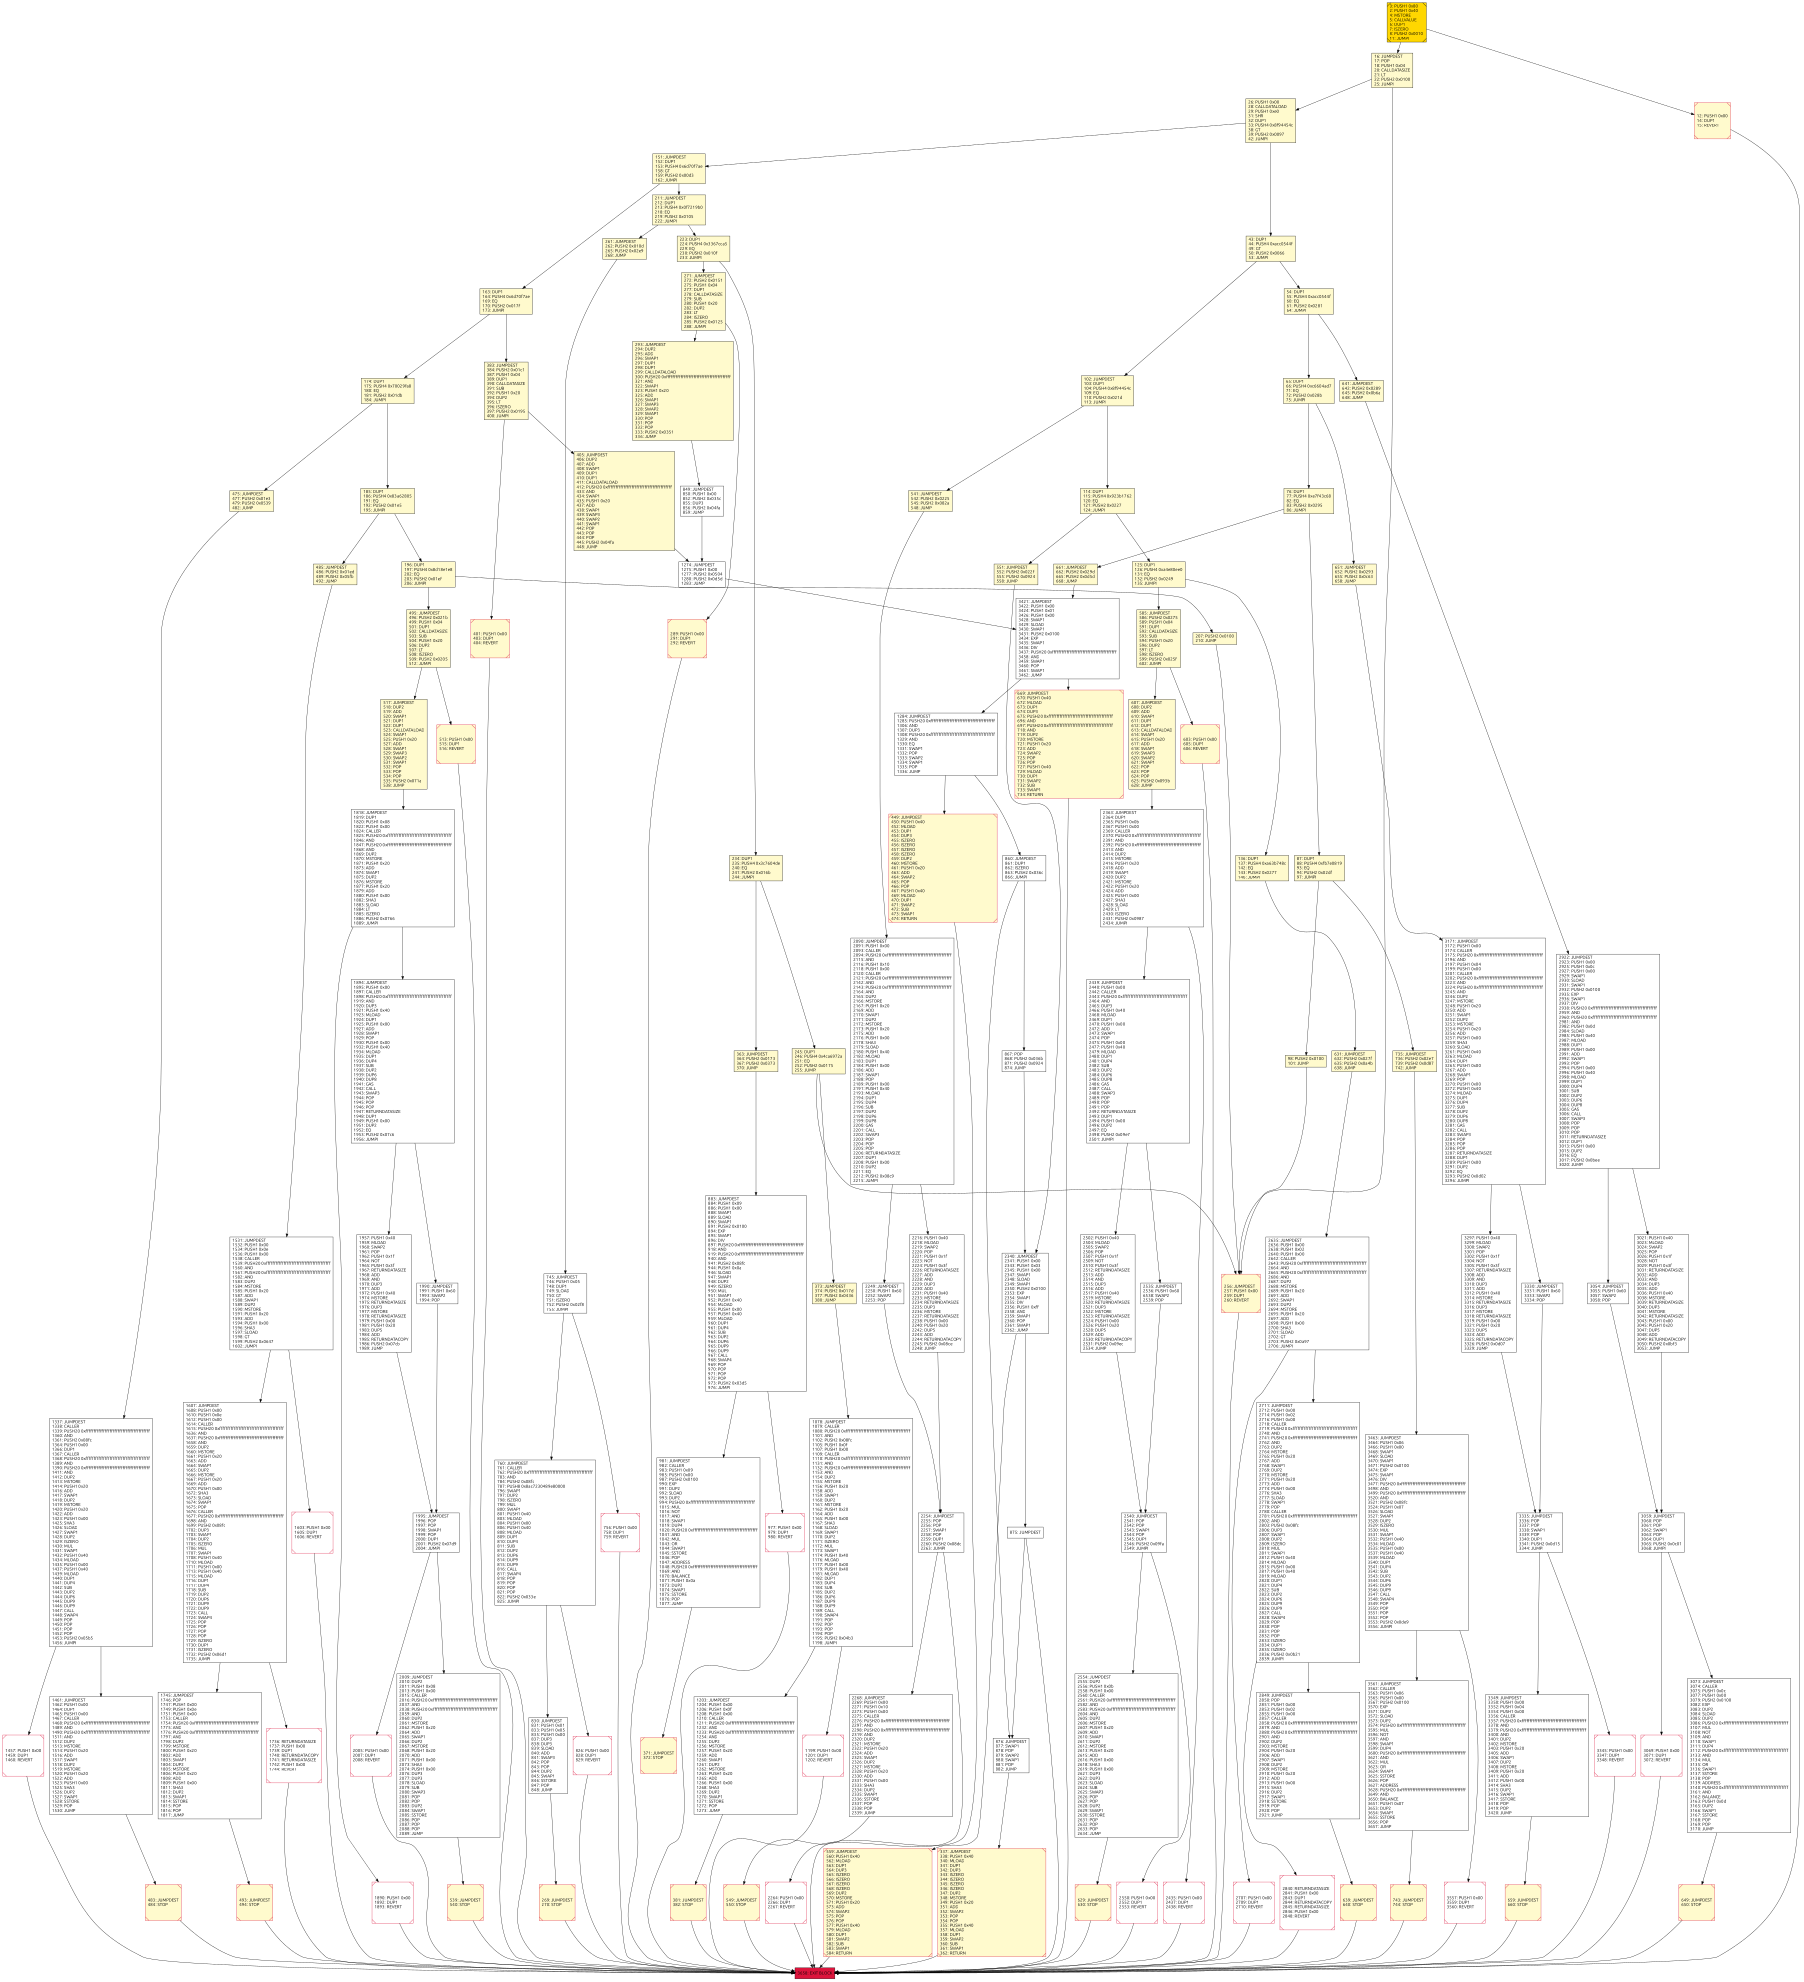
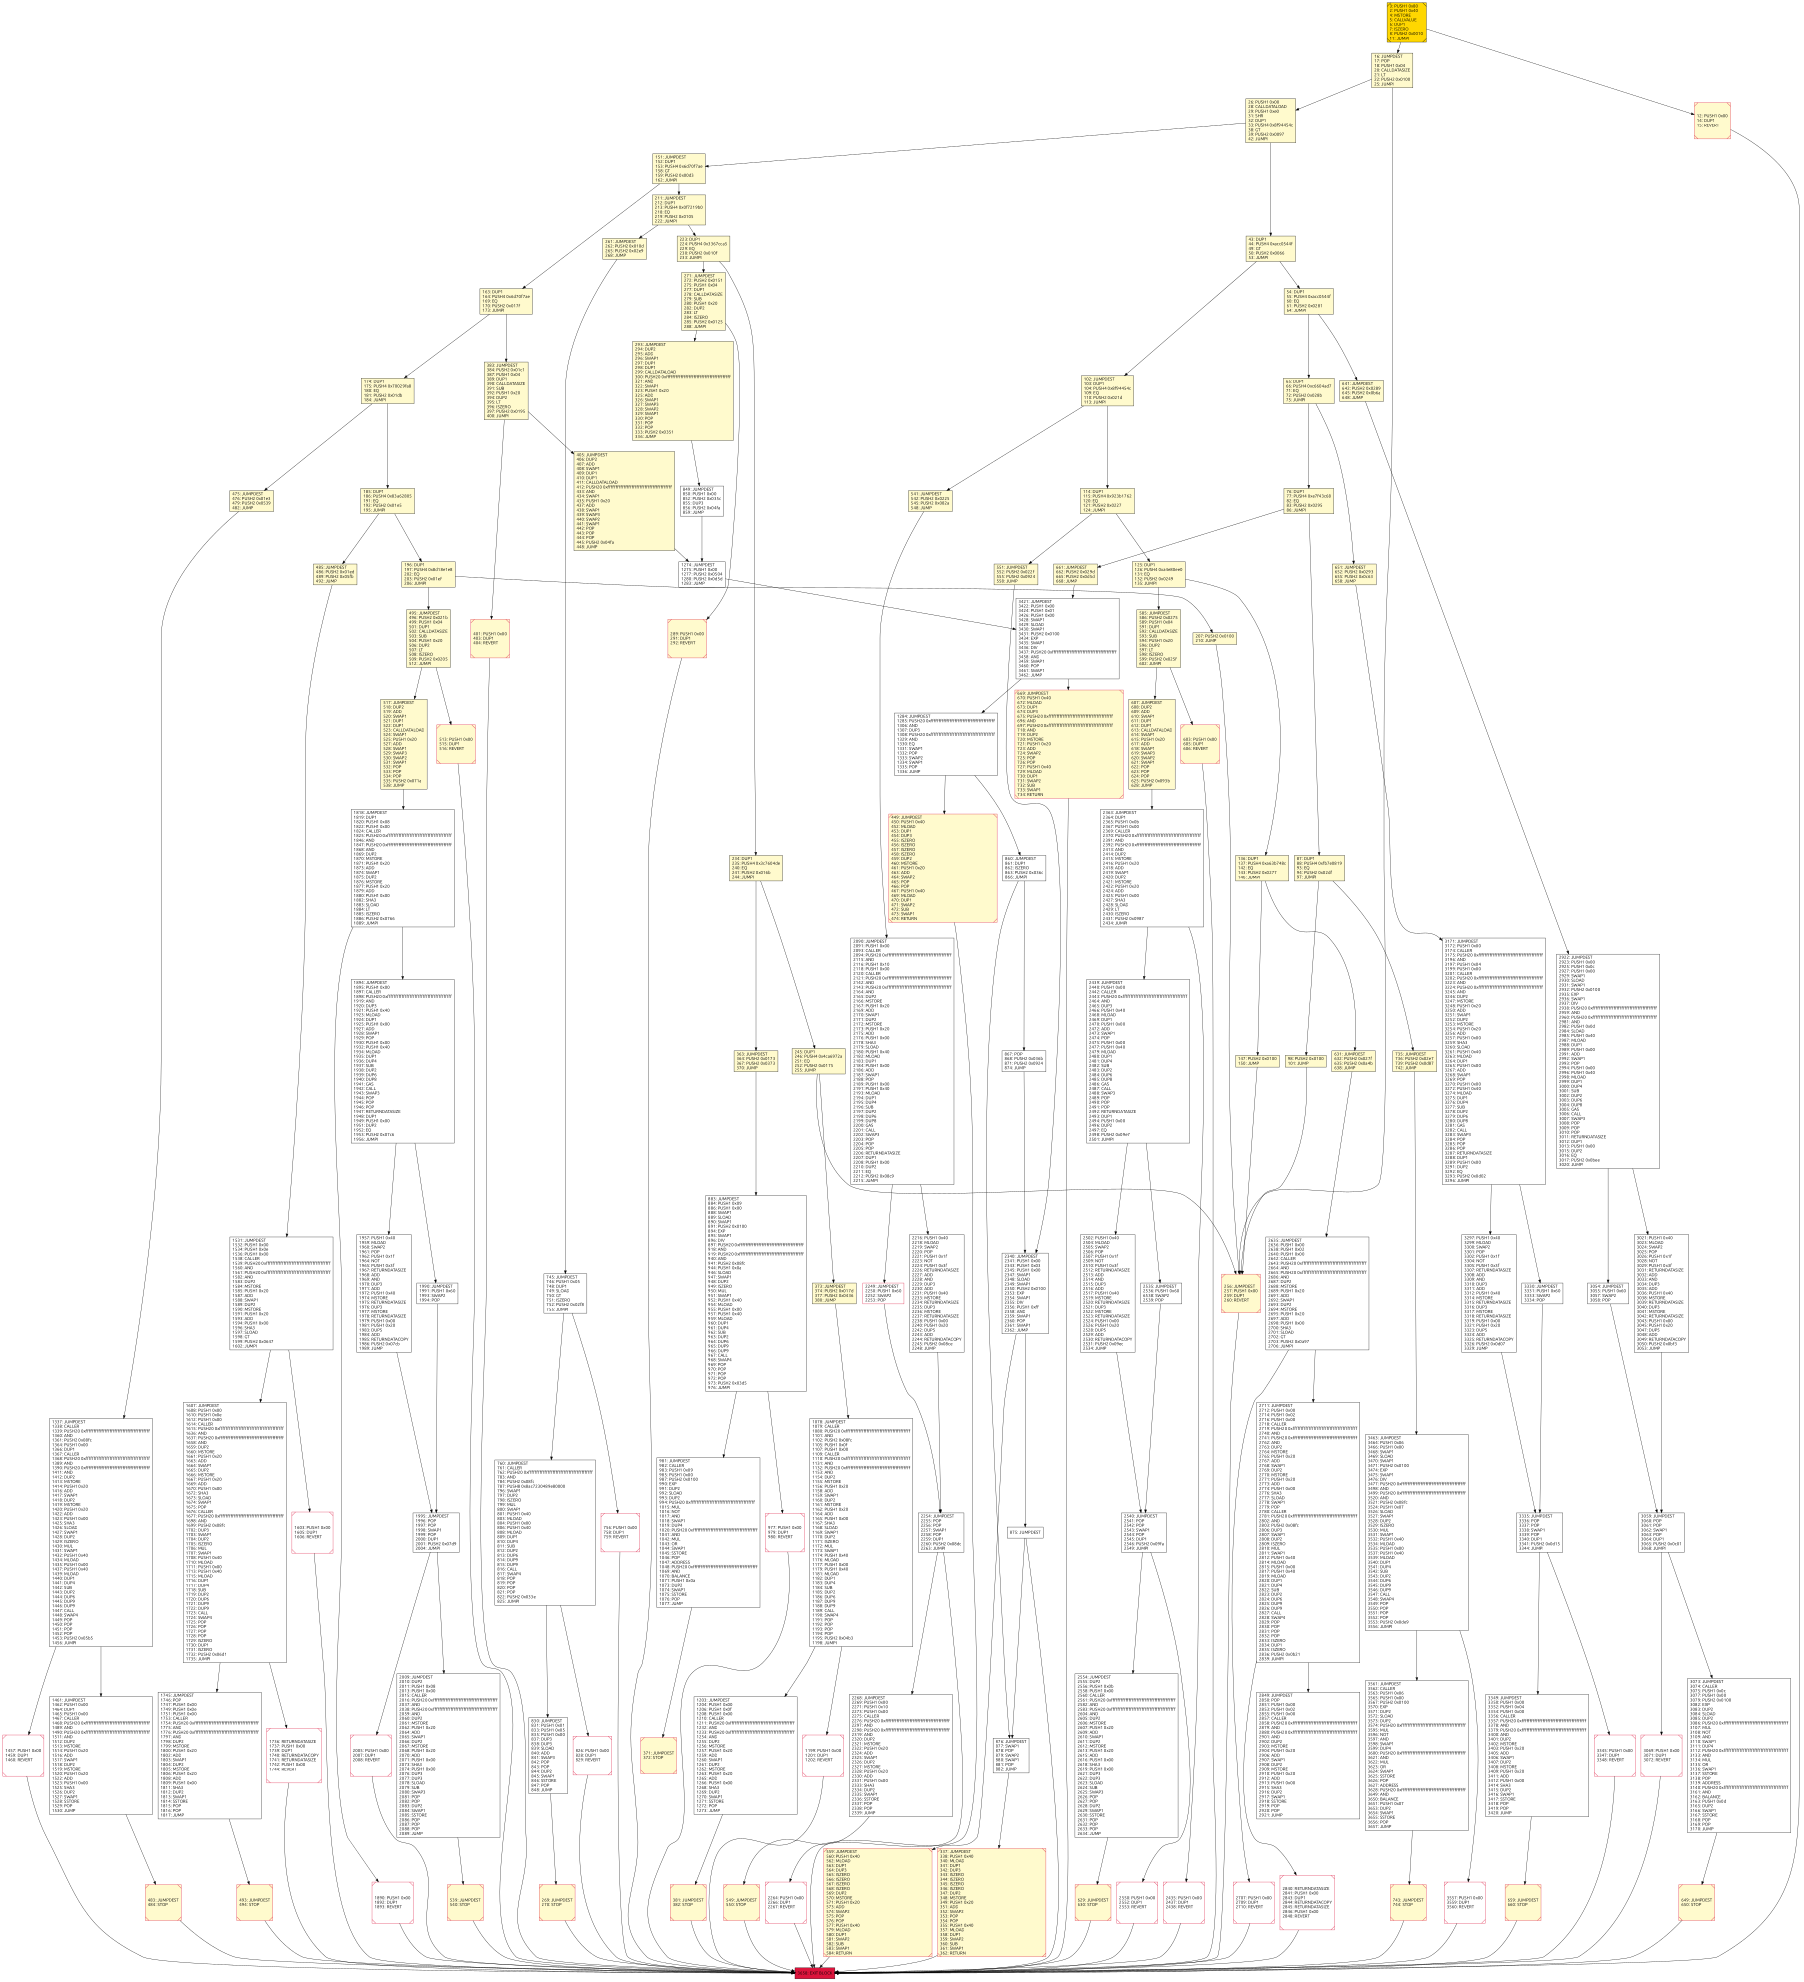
node "475: JUMPDEST 477: PUSH2 0x01e3 479: PUSH2 0x0539 482: JUMP": label "475: JUMPDEST 477: PUSH2 0x01e3 479: PUSH2 0x0539 482: JUMP" -> "475: JUMPDEST 476: PUSH2 0x01e3 479: PUSH2 0x0539 482: JUMP"
node "147: PUSH2 0x0100 150: JUMP": added
node "2249: JUMPDEST 2250: PUSH1 0x60 2252: SWAP2 2253: POP": color black -> crimson
node "639: JUMPDEST 640: STOP": removed
